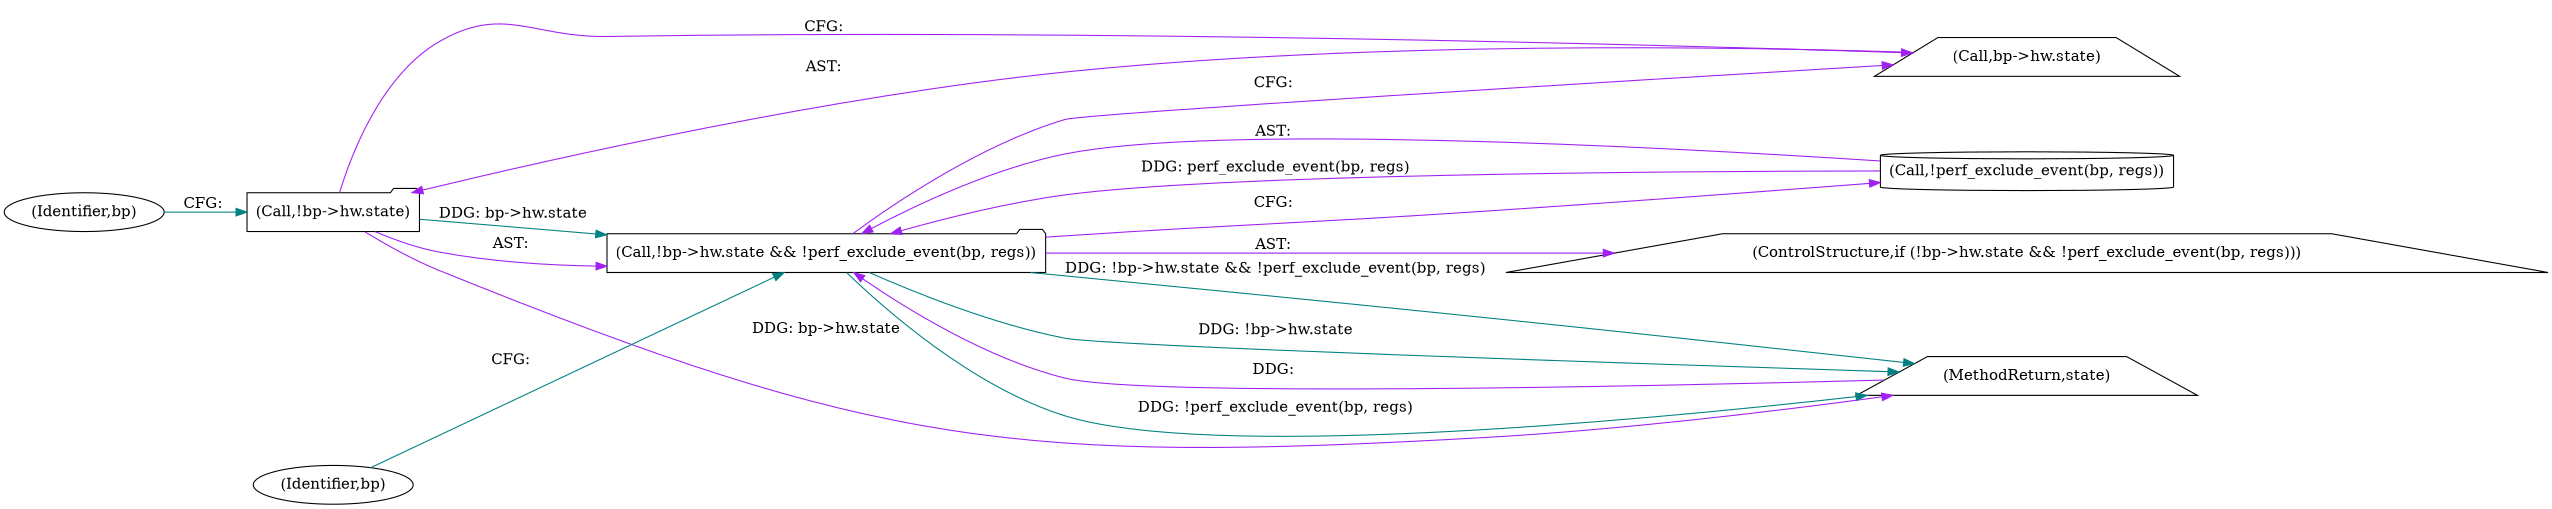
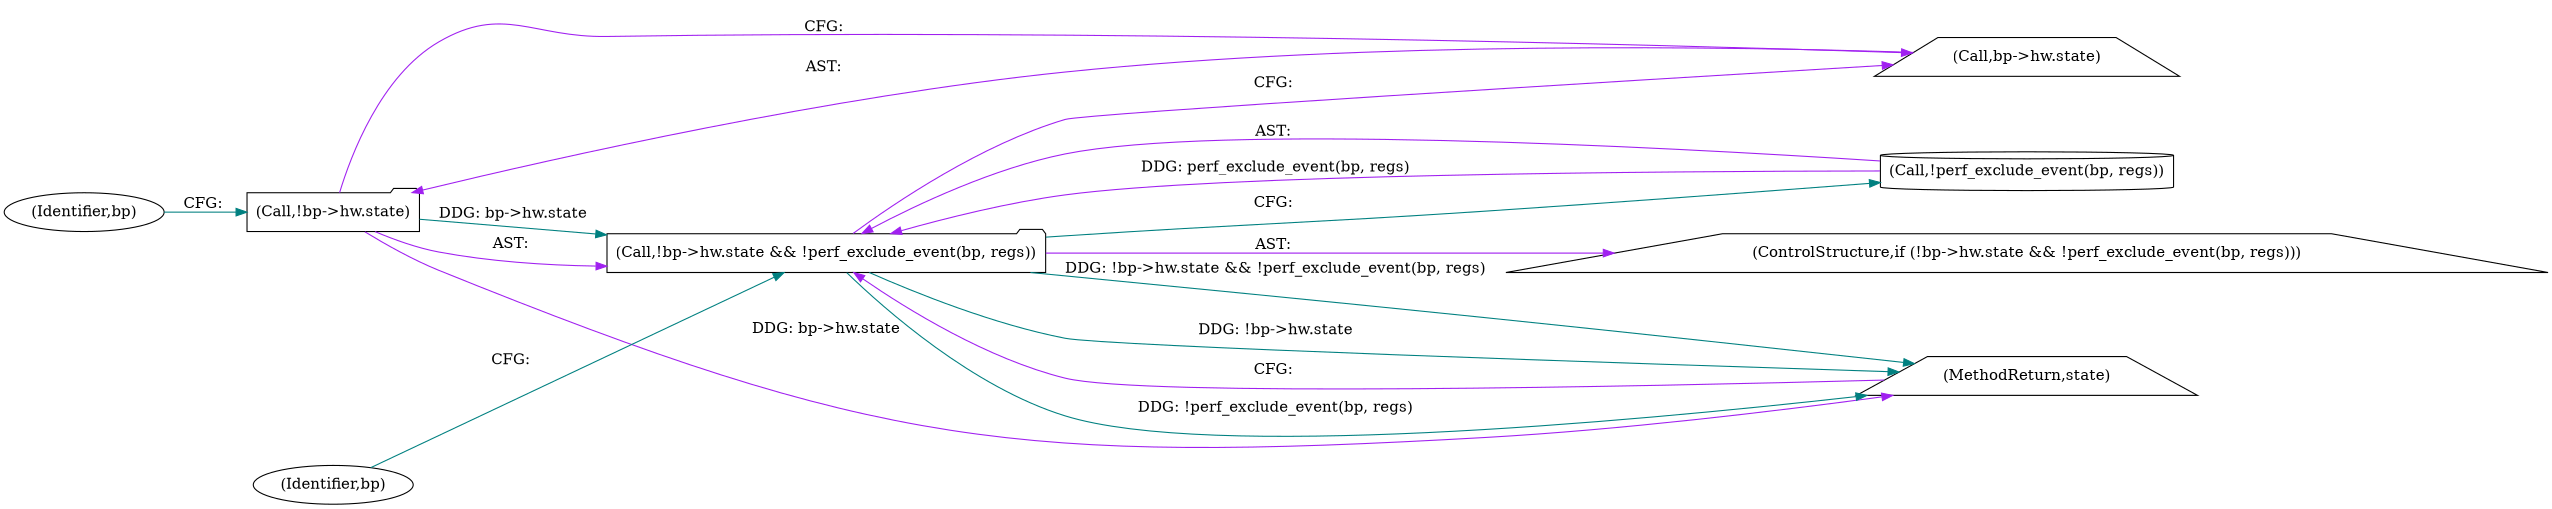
edge "(Call,!bp->hw.state && !perf_exclude_event(bp, regs))" -> "(Call,!perf_exclude_event(bp, regs))": color purple -> teal
edge "(MethodReturn,state)" -> "(Call,!bp->hw.state && !perf_exclude_event(bp, regs))": label "DDG: " -> "CFG: "
